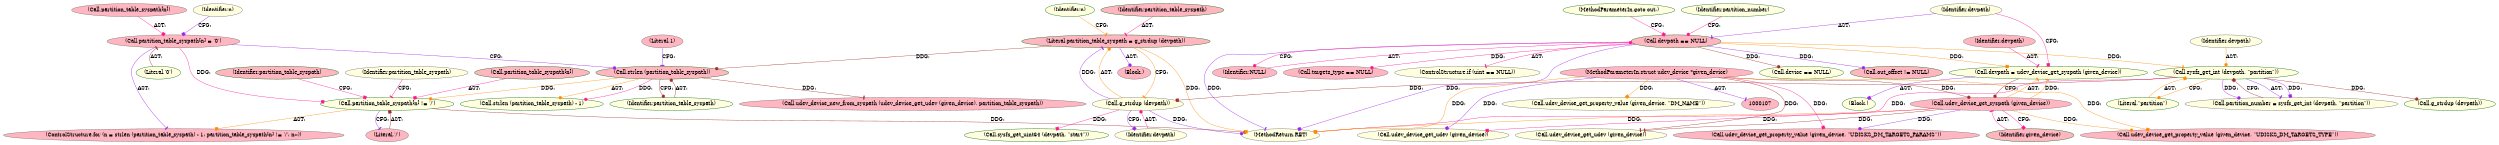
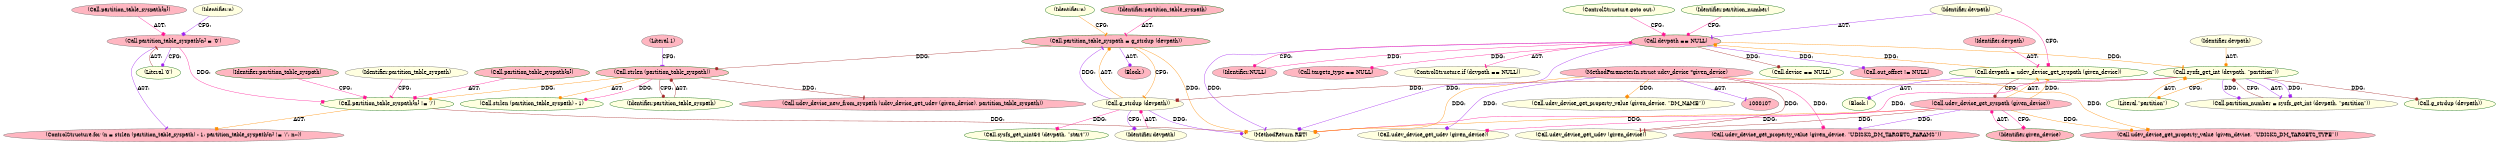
node "(MethodParameterIn,goto out;)": label "(MethodParameterIn,goto out;)" -> "(ControlStructure,goto out;)"
node "(Literal,partition_table_syspath = g_strdup (devpath))": label "(Literal,partition_table_syspath = g_strdup (devpath))" -> "(Call,partition_table_syspath = g_strdup (devpath))"
edge "(Call,devpath == NULL)" -> "(Call,devpath = udev_device_get_syspath (given_device))": reversed
edge "(Call,partition_table_syspath[n] = '0')" -> "(Call,strlen (partition_table_syspath))": now "(Call,partition_table_syspath[n] = '0')" -> "(Literal,'0')"
edge "(Identifier,NULL)" -> "(Call,devpath == NULL)": label "AST: " -> "DDG: "
node "(ControlStructure,if (uint == NULL))": label "(ControlStructure,if (uint == NULL))" -> "(ControlStructure,if (devpath == NULL))"
node "(Call,out_offset != NULL)": color darkgreen -> gray40
edge "(MethodParameterIn,struct udev_device *given_device)" -> "(Call,udev_device_get_syspath (given_device))": removed, label "DDG:"
edge "(Call,partition_table_syspath[n] != '/')" -> "(MethodReturn,RET)": arrowhead dot -> tee
edge "(Identifier,given_device)" -> "(Call,udev_device_get_syspath (given_device))": arrowhead tee -> dot
node "(Literal,'/')": removed
